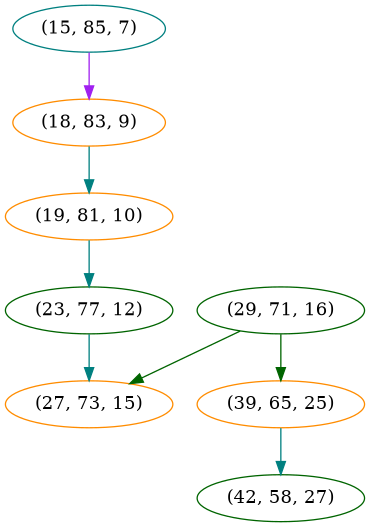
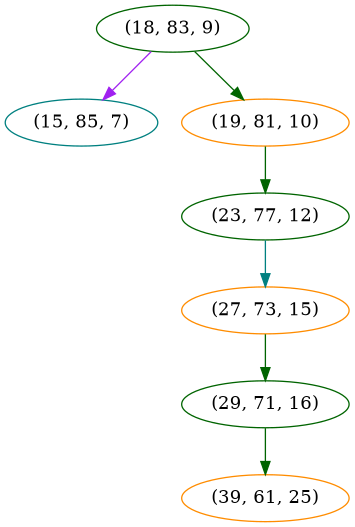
edge "(15, 85, 7)" -> "(18, 83, 9)": reversed
node "(18, 83, 9)": color darkorange -> darkgreen
edge "(18, 83, 9)" -> "(19, 81, 10)": color teal -> darkgreen
edge "(19, 81, 10)" -> "(23, 77, 12)": color teal -> darkgreen
edge "(29, 71, 16)" -> "(27, 73, 15)": reversed
node "(39, 65, 25)": label "(39, 65, 25)" -> "(39, 61, 25)"
node "(42, 58, 27)": removed
